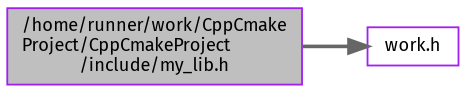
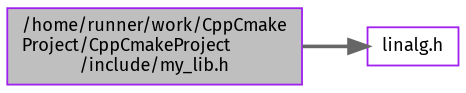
node "work.h": label "work.h" -> "linalg.h"
